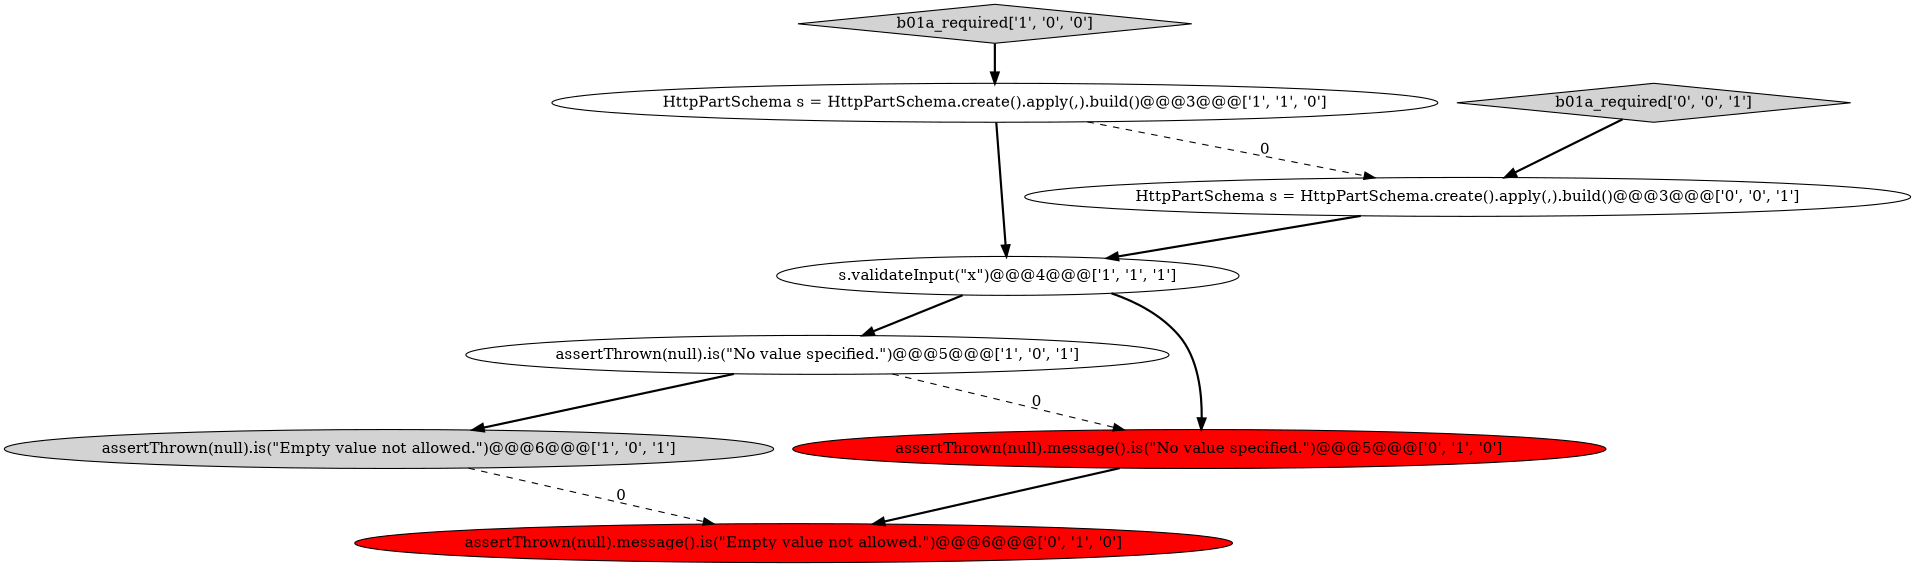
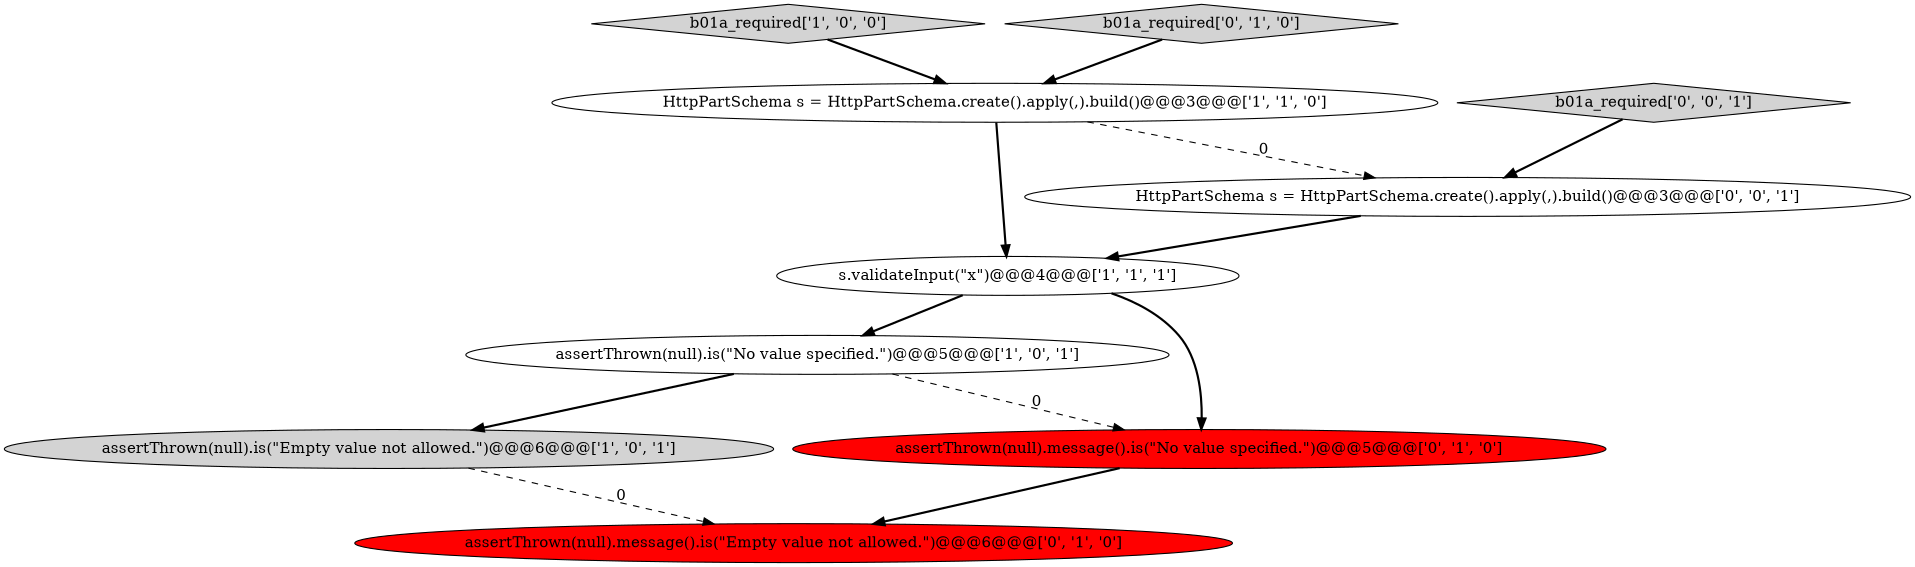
node "b01a_required['0', '1', '0']": added
